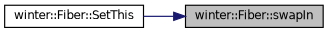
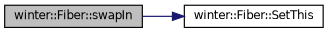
edge "winter::Fiber::SetThis" -> "winter::Fiber::swapIn": reversed
